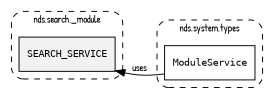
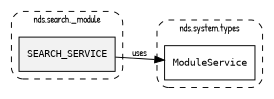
edge "ModuleService" -> "SEARCH_SERVICE": reversed
